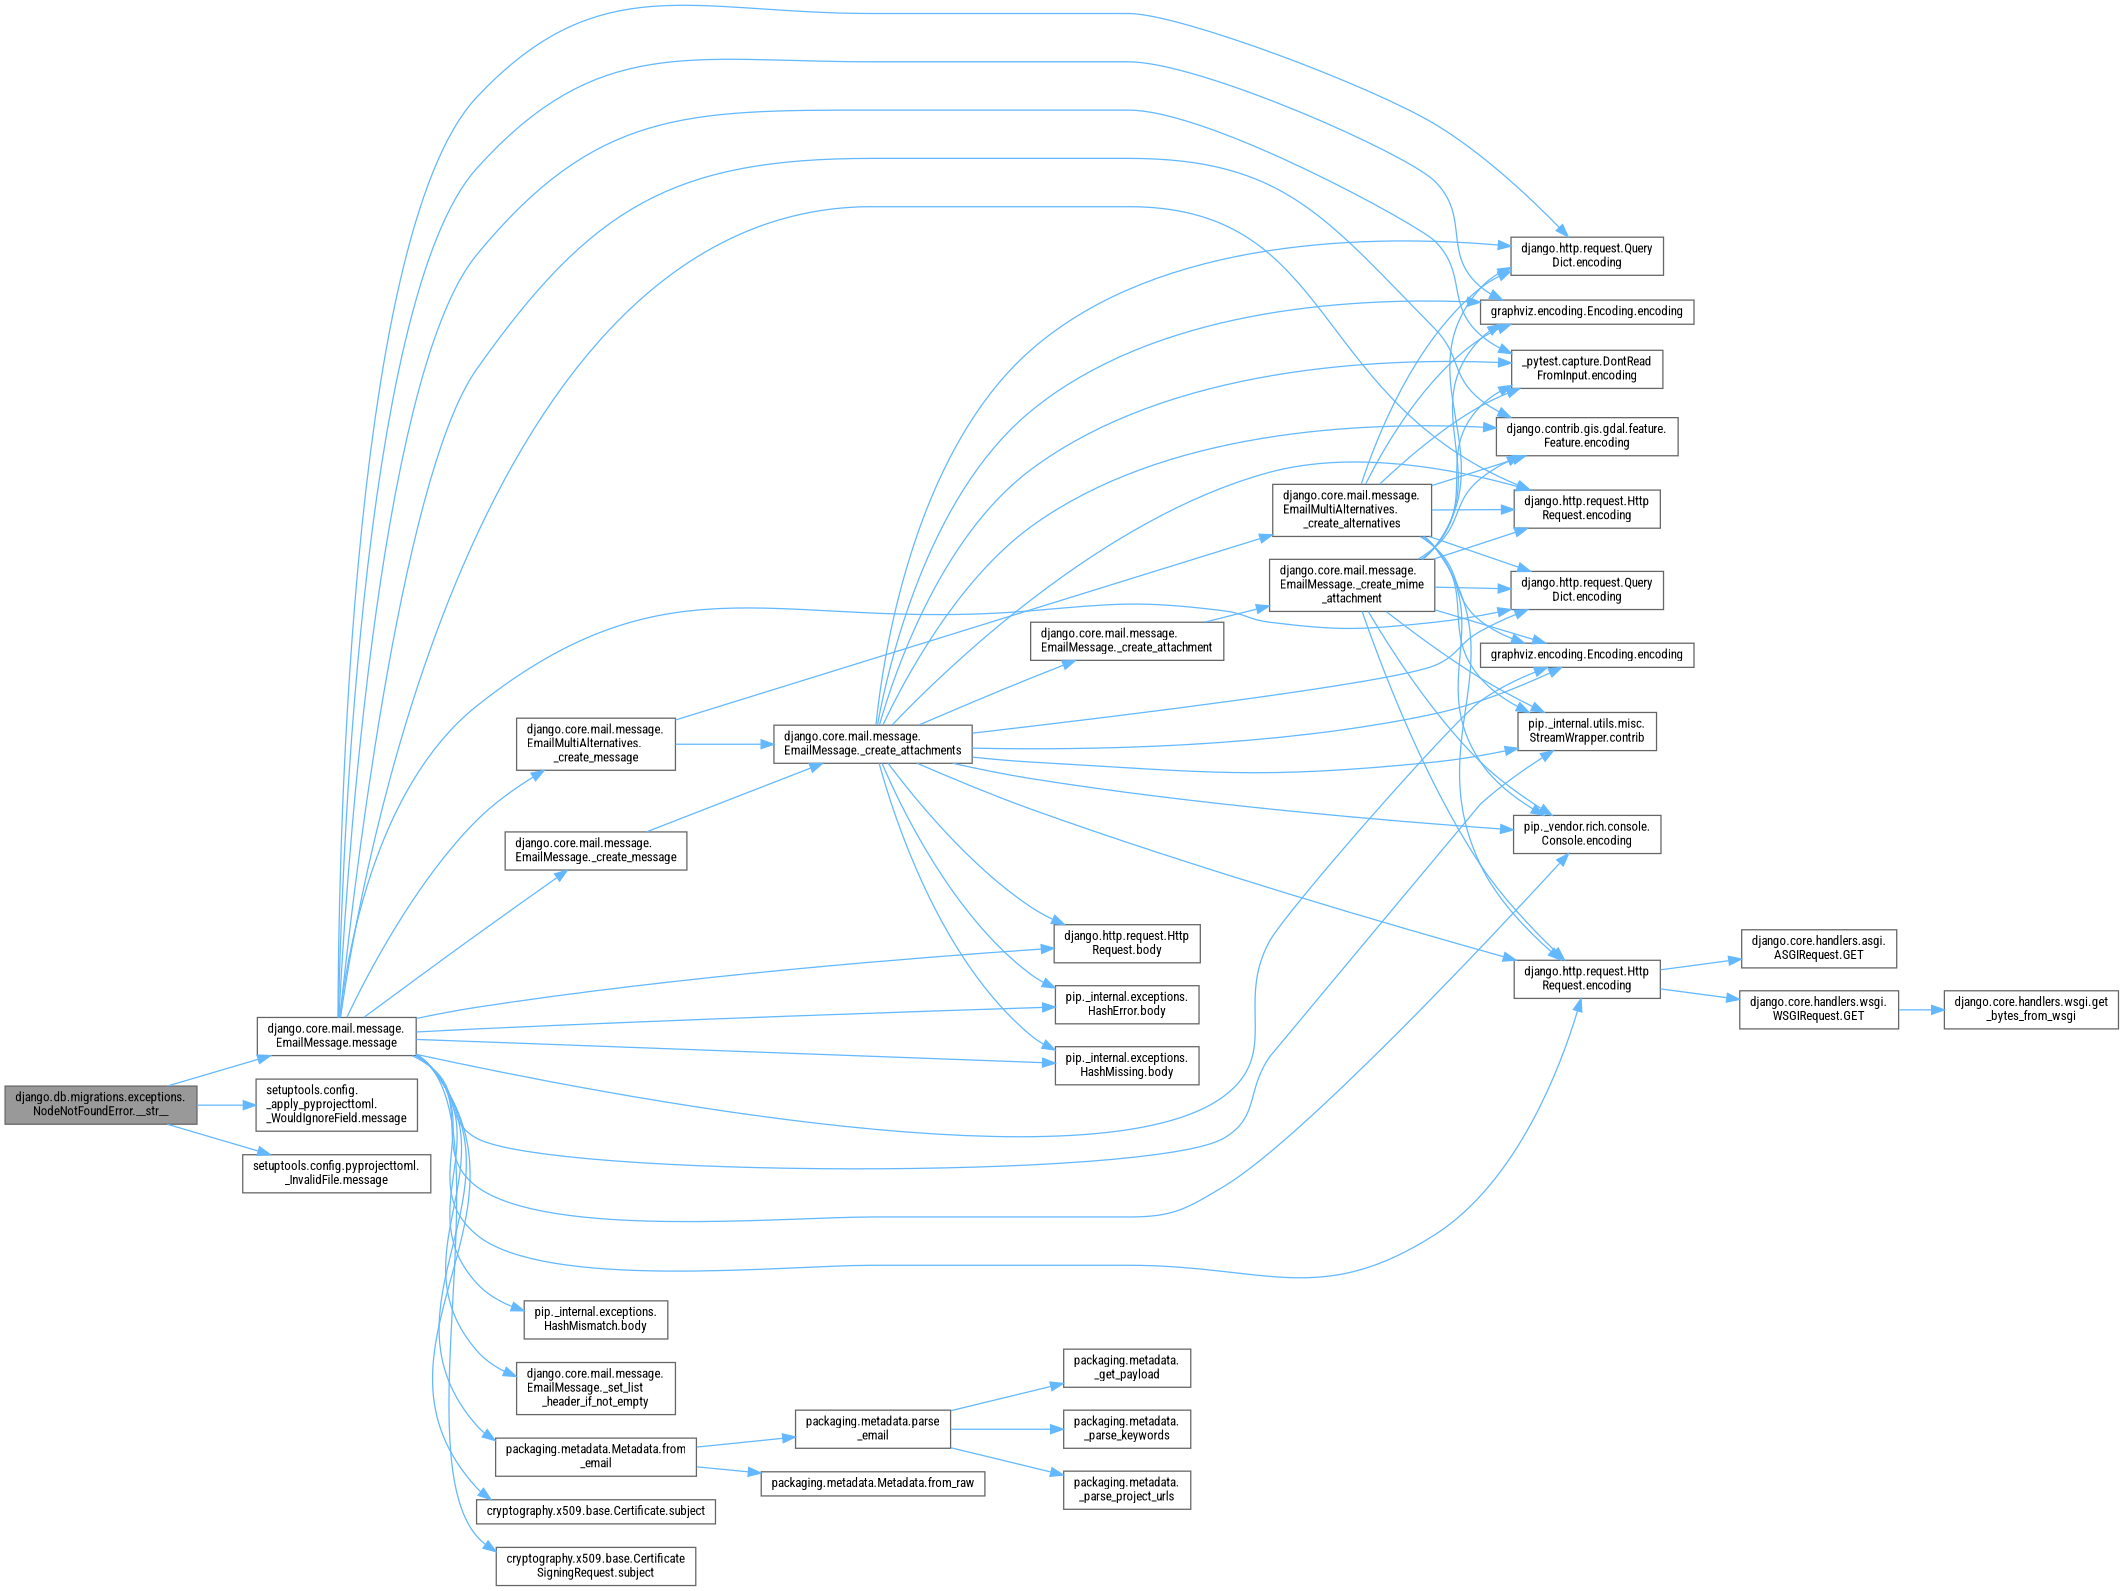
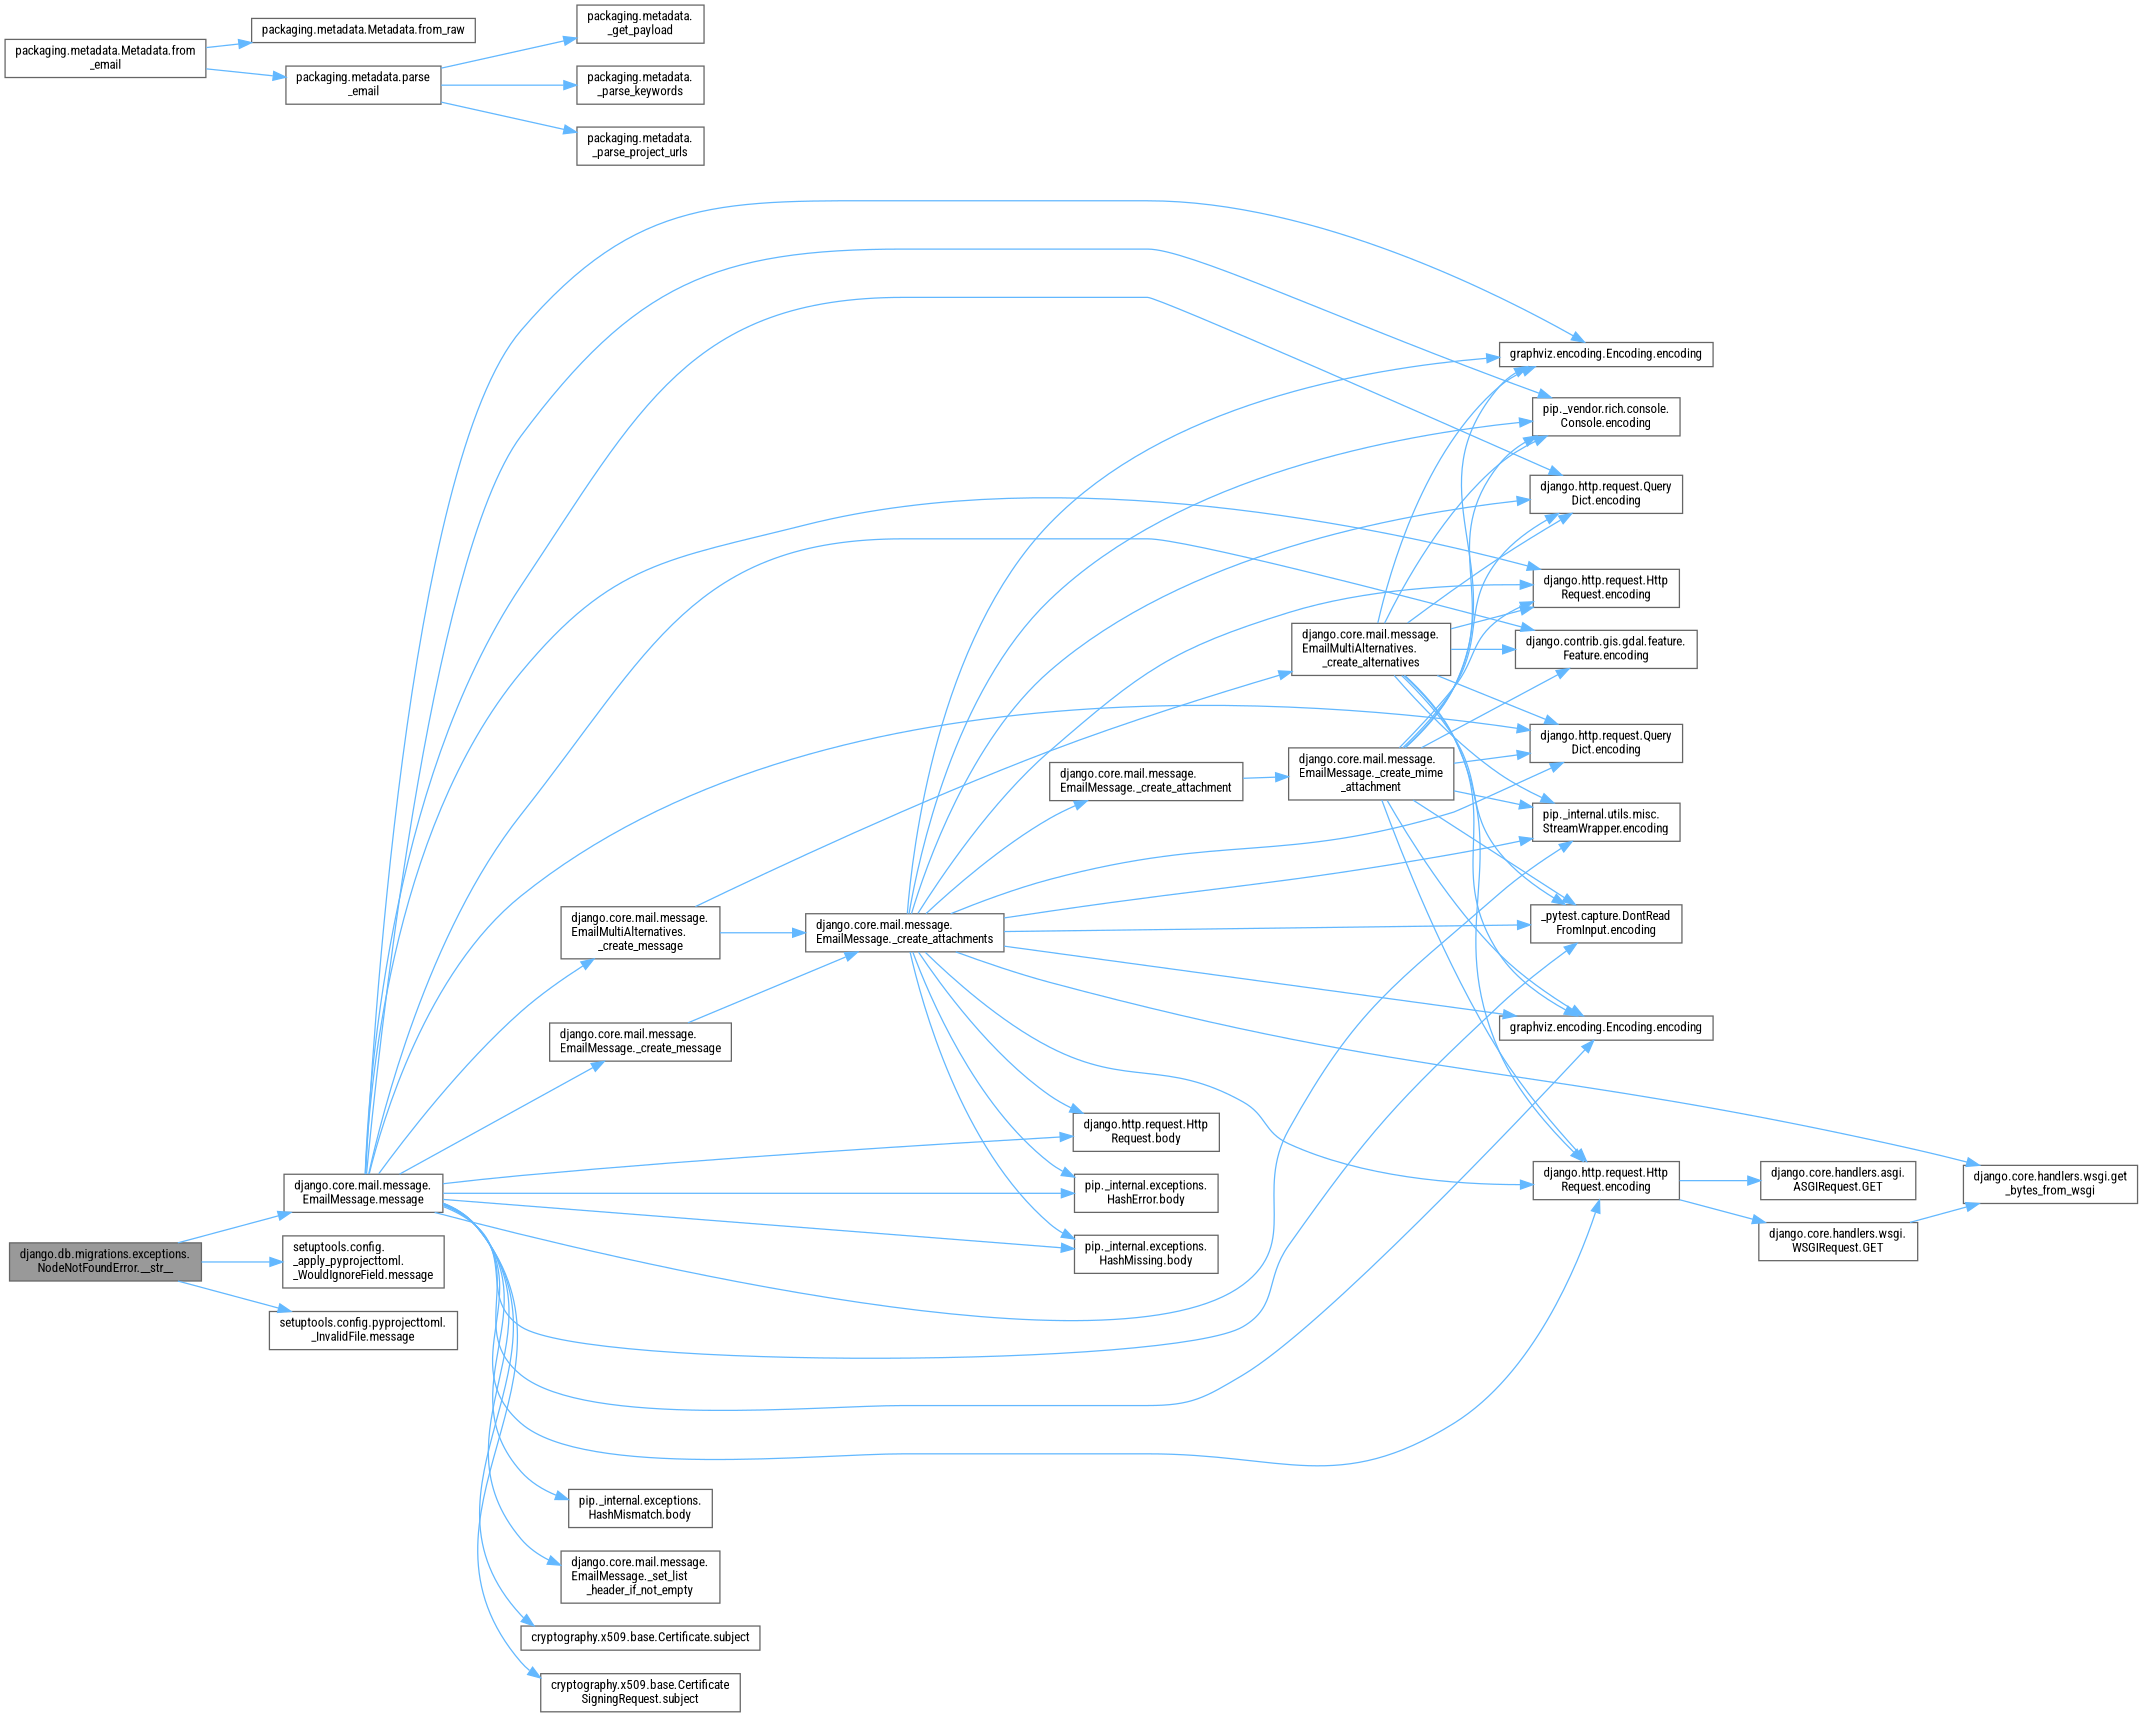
edge "django.core.mail.message. EmailMessage._create_attachments" -> "django.contrib.gis.gdal.feature. Feature.encoding": now "django.core.mail.message. EmailMessage._create_attachments" -> "django.core.handlers.wsgi.get _bytes_from_wsgi"
node "pip._internal.utils.misc. StreamWrapper.contrib": label "pip._internal.utils.misc. StreamWrapper.contrib" -> "pip._internal.utils.misc. StreamWrapper.encoding"
edge "django.core.mail.message. EmailMessage.message" -> "packaging.metadata.Metadata.from _email": removed
